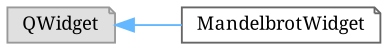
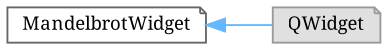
edge "MandelbrotWidget" -> "QWidget": reversed
